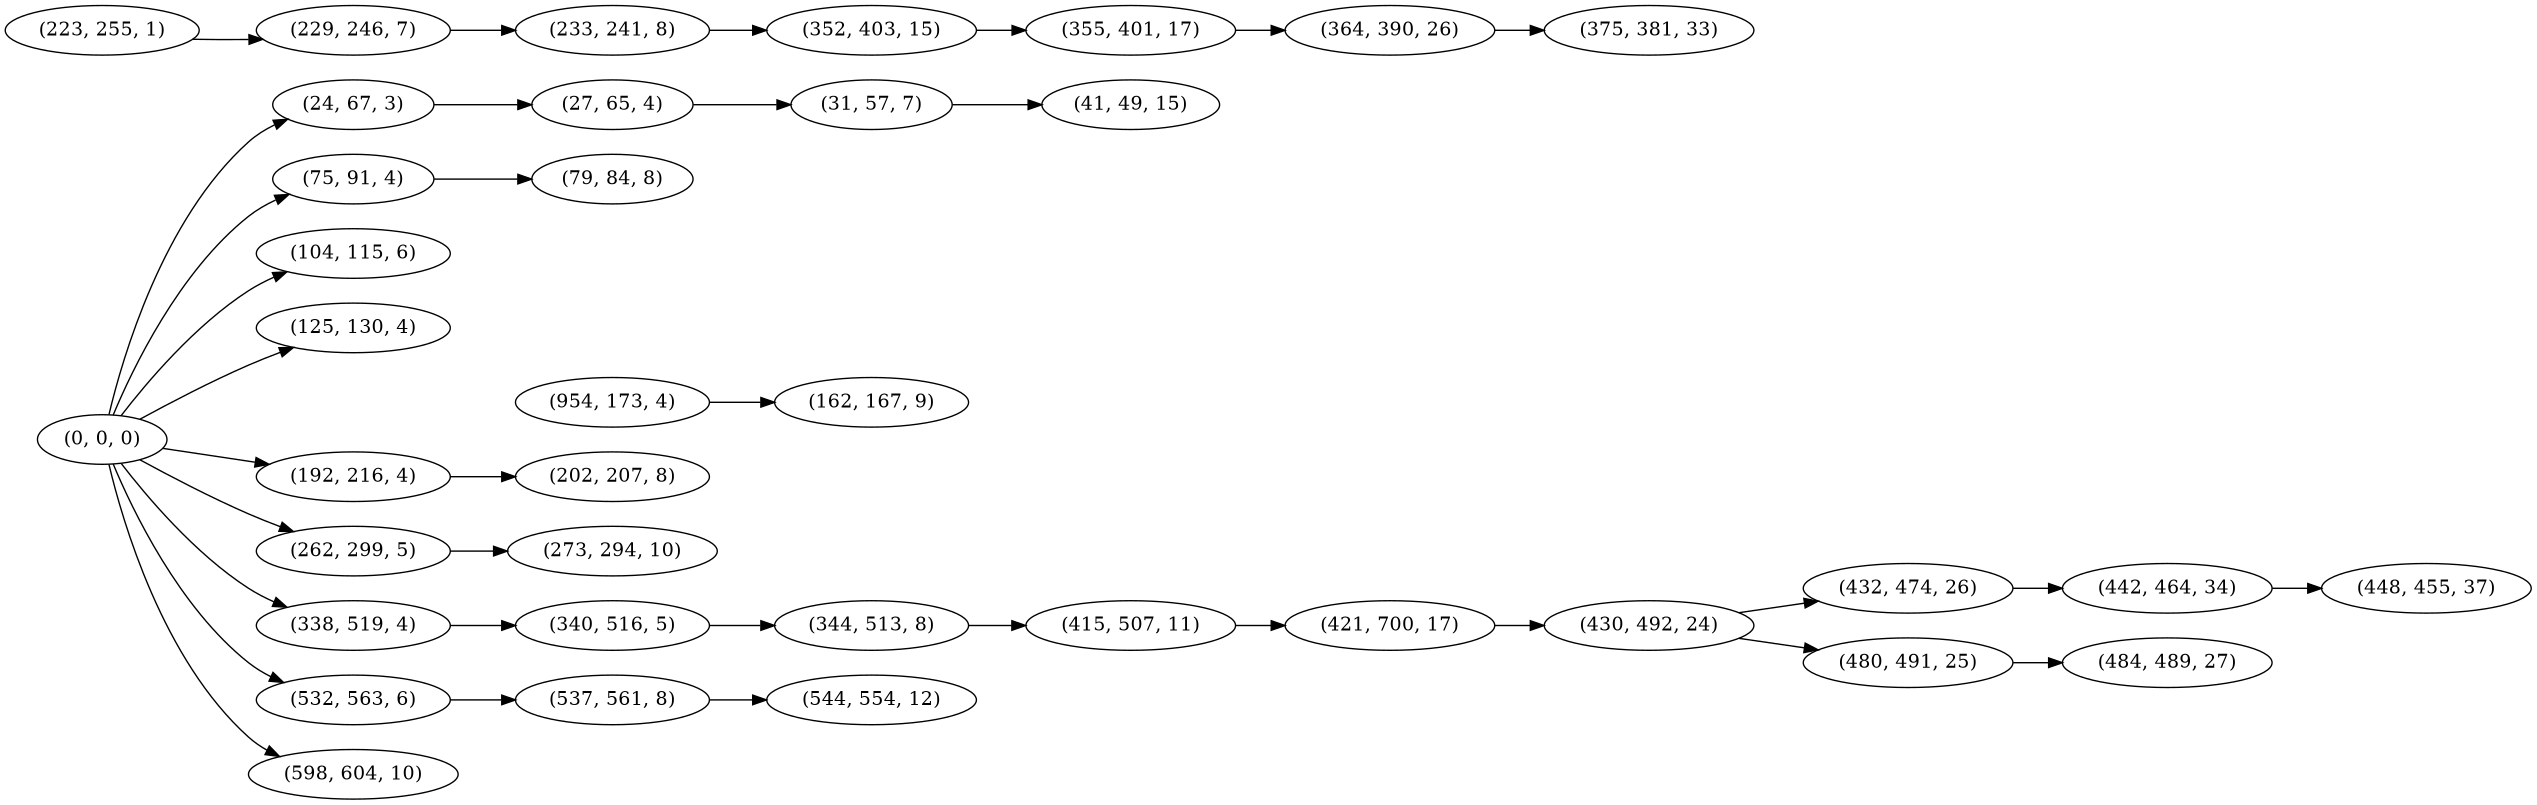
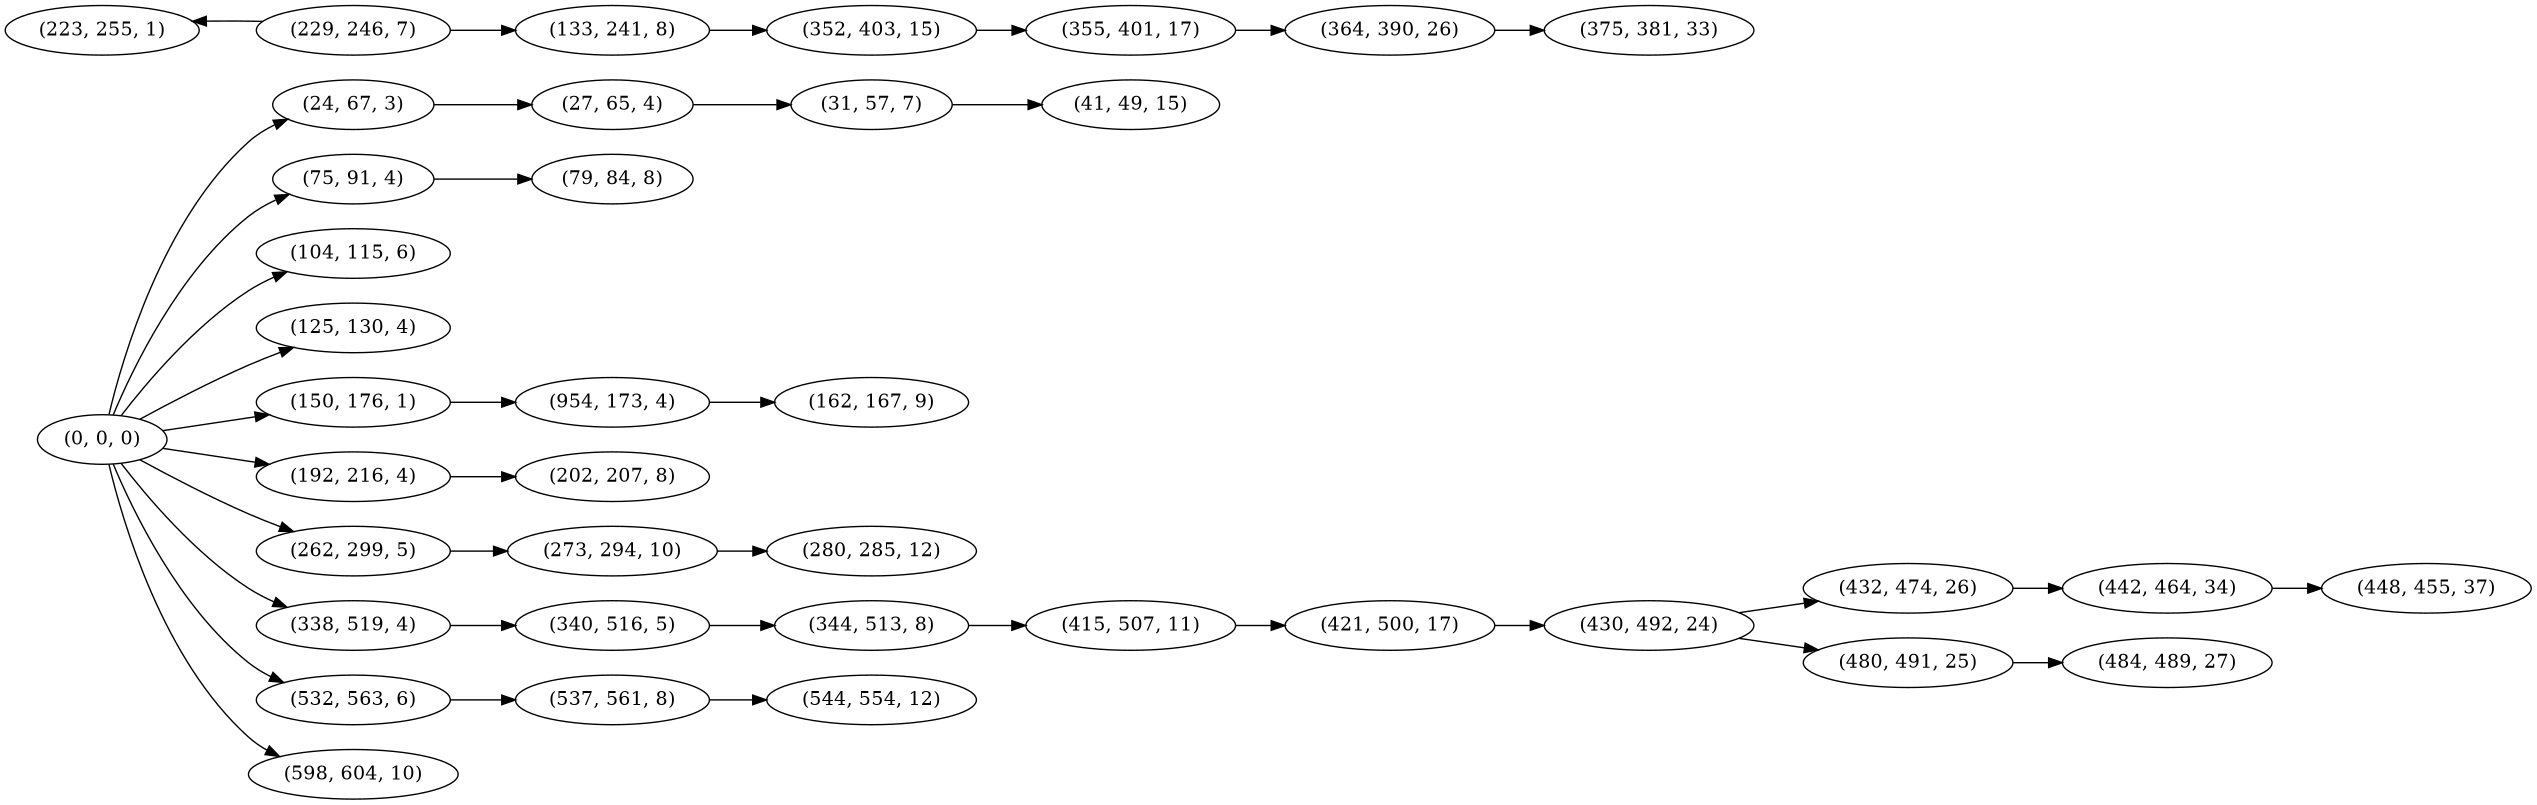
node "(233, 241, 8)": label "(233, 241, 8)" -> "(133, 241, 8)"
edge "(223, 255, 1)" -> "(229, 246, 7)": reversed
node "(150, 176, 1)": added
node "(280, 285, 12)": added
node "(421, 700, 17)": label "(421, 700, 17)" -> "(421, 500, 17)"
